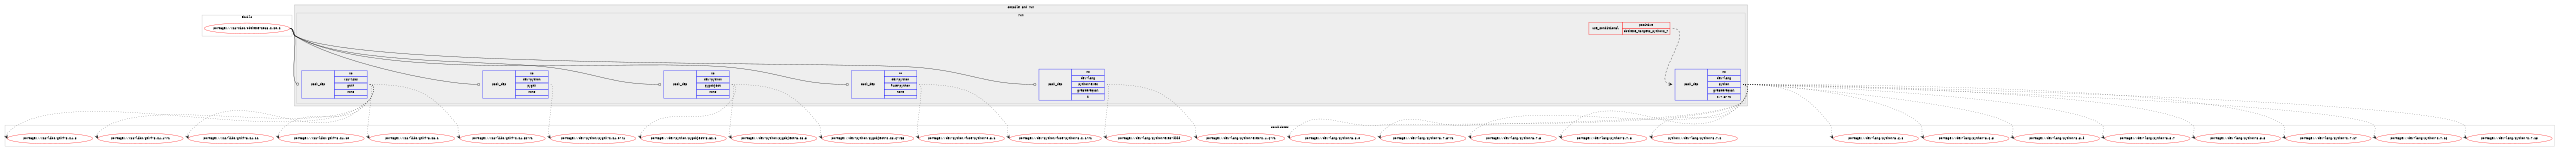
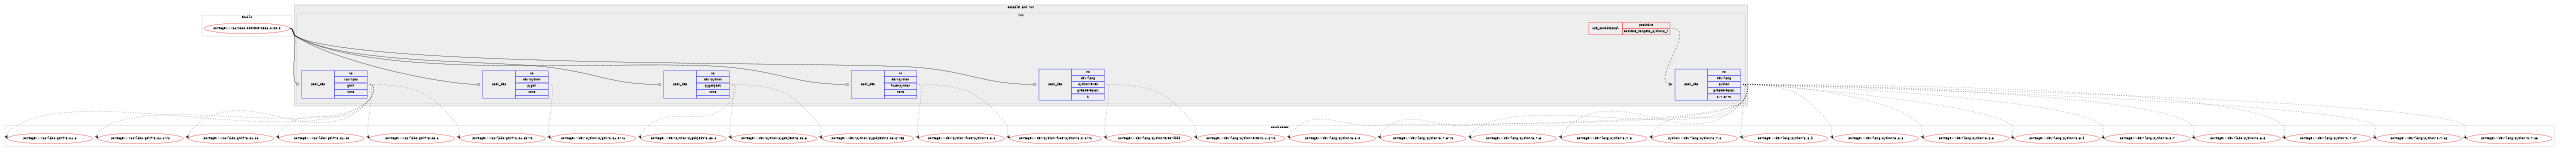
node "portage://dev-lang/python-3.6.9": added
node "portage://dev-lang/python-3.5.5": label "portage://dev-lang/python-3.5.5" -> "portage://dev-libs/python-3.5.5"
